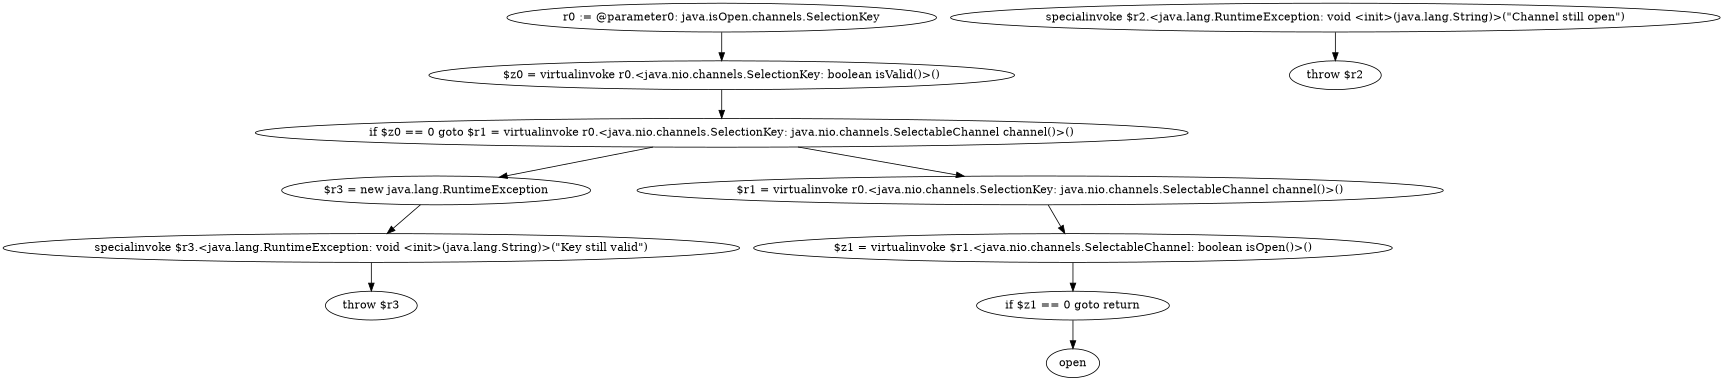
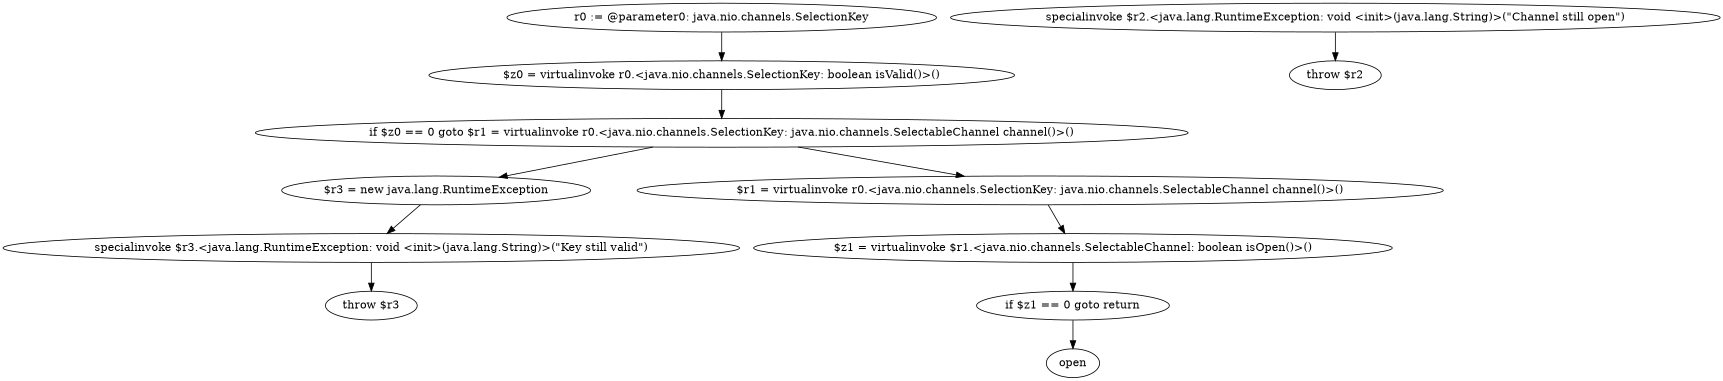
node "r0 := @parameter0: java.isOpen.channels.SelectionKey": label "r0 := @parameter0: java.isOpen.channels.SelectionKey" -> "r0 := @parameter0: java.nio.channels.SelectionKey"
